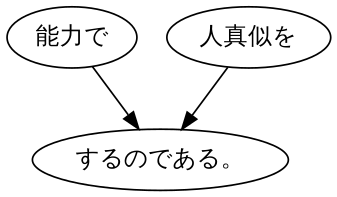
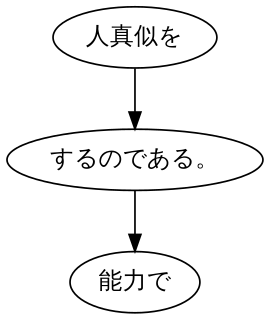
edge "能力で" -> "するのである。": reversed
